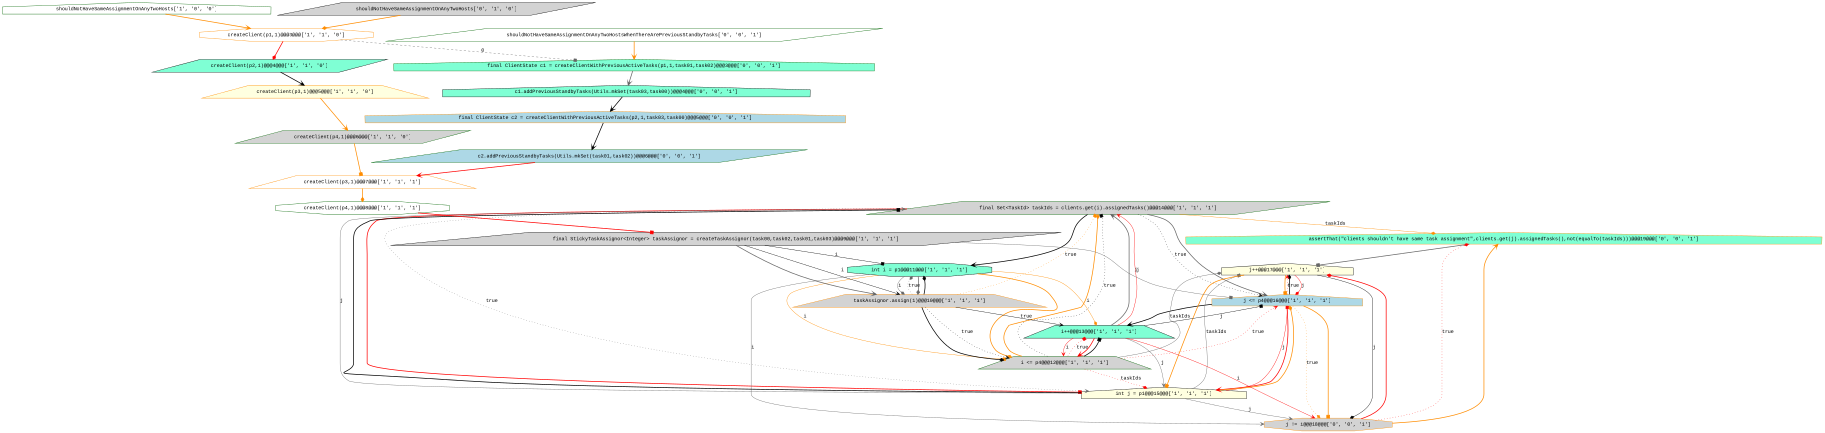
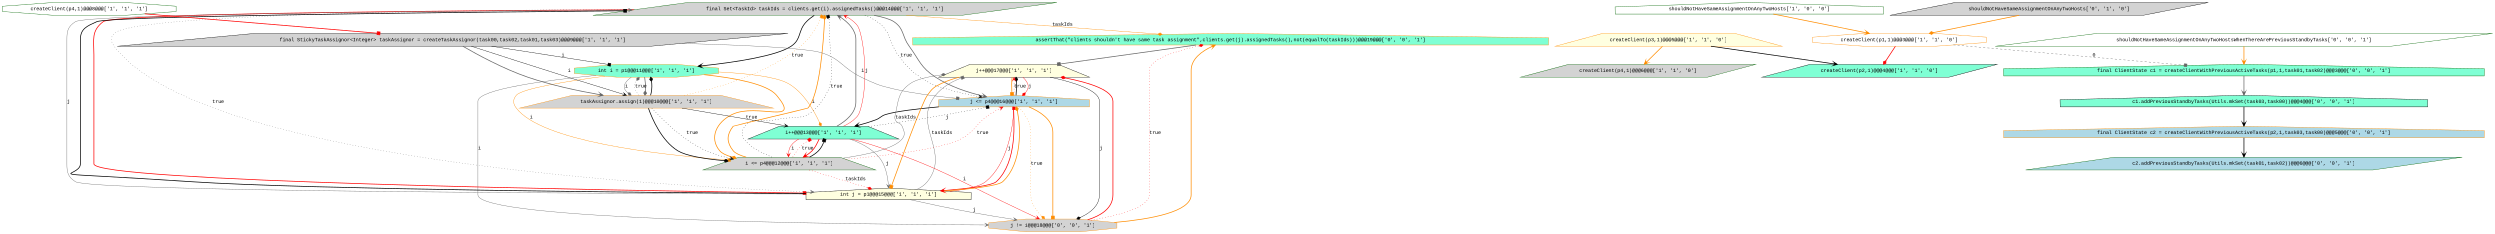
edge "createClient(p2,1)@@@4@@@['1', '1', '0']" -> "createClient(p3,1)@@@5@@@['1', '1', '0']": reversed
node "createClient(p3,1)@@@7@@@['1', '1', '1']": removed
node "int i = p1@@@11@@@['1', '1', '1']": color black -> darkorange
node "j++@@@17@@@['1', '1', '1']": shape house -> trapezium
edge "i++@@@13@@@['1', '1', '1']" -> "j <= p4@@@16@@@['1', '1', '1']": style solid -> dotted
